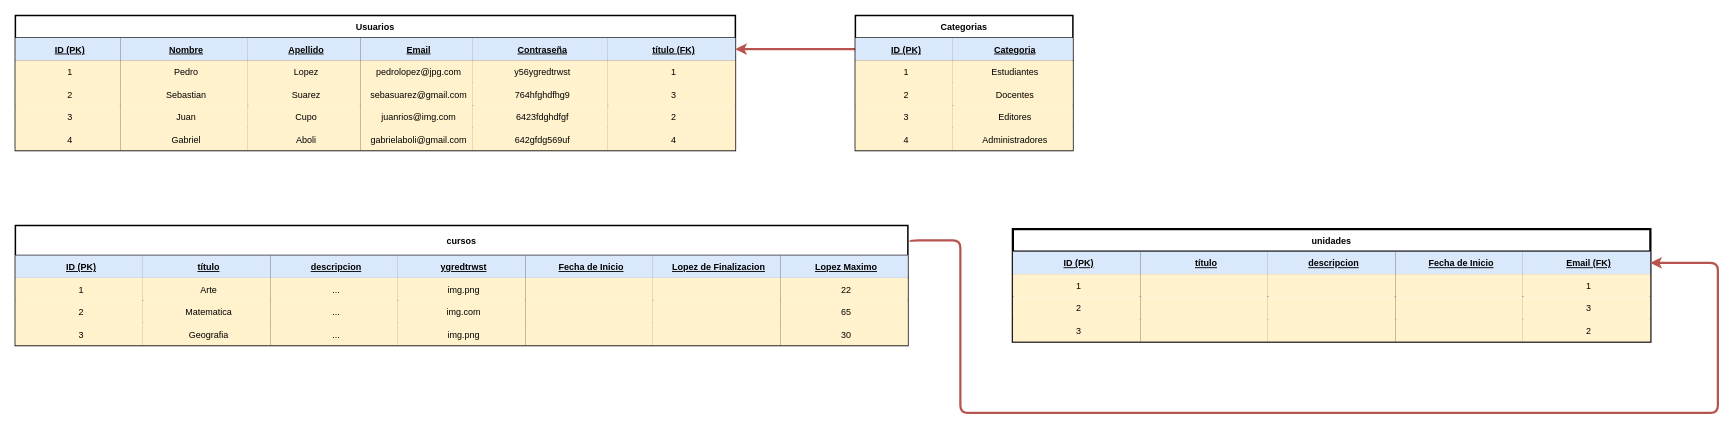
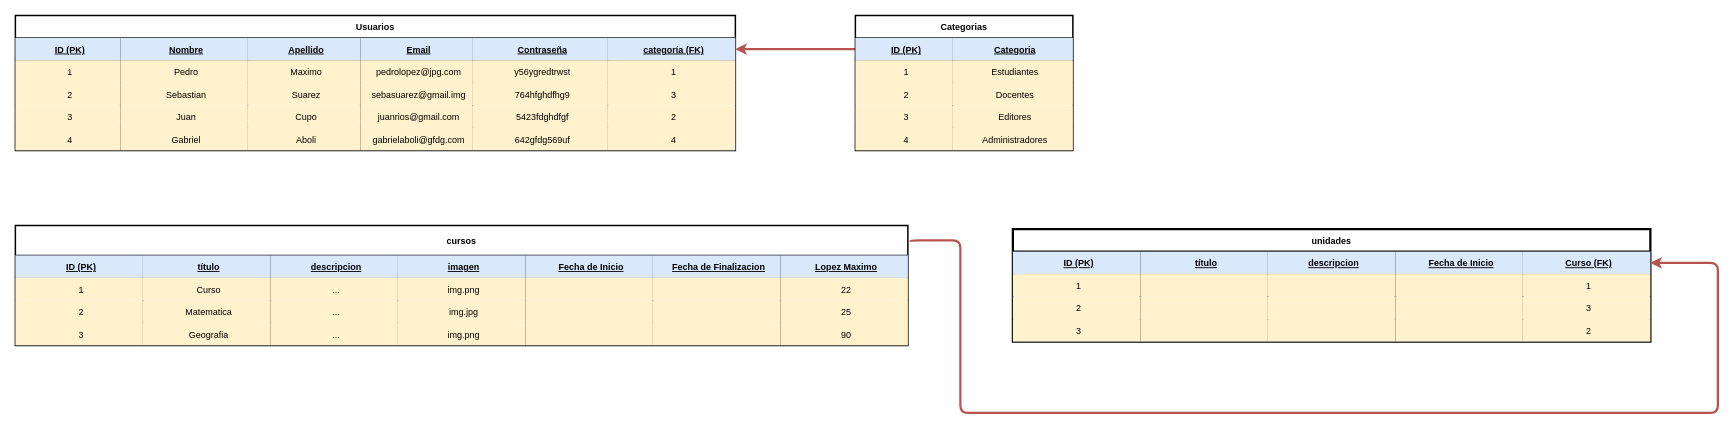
node "título (FK)": label "título (FK)" -> "categoría (FK)"
node "Lopez": label "Lopez" -> "Maximo"
node "sebasuarez@gmail.com": label "sebasuarez@gmail.com" -> "sebasuarez@gmail.img"
node "juanrios@img.com": label "juanrios@img.com" -> "juanrios@gmail.com"
node "6423fdghdfgf": label "6423fdghdfgf" -> "5423fdghdfgf"
node "gabrielaboli@gmail.com": label "gabrielaboli@gmail.com" -> "gabrielaboli@gfdg.com"
node "Email (FK)": label "Email (FK)" -> "Curso (FK)"
node "ygredtrwst": label "ygredtrwst" -> "imagen"
node "Lopez de Finalizacion": label "Lopez de Finalizacion" -> "Fecha de Finalizacion"
node "Arte": label "Arte" -> "Curso"
node "img.com": label "img.com" -> "img.jpg"
node "65": label "65" -> "25"
node "30": label "30" -> "90"
